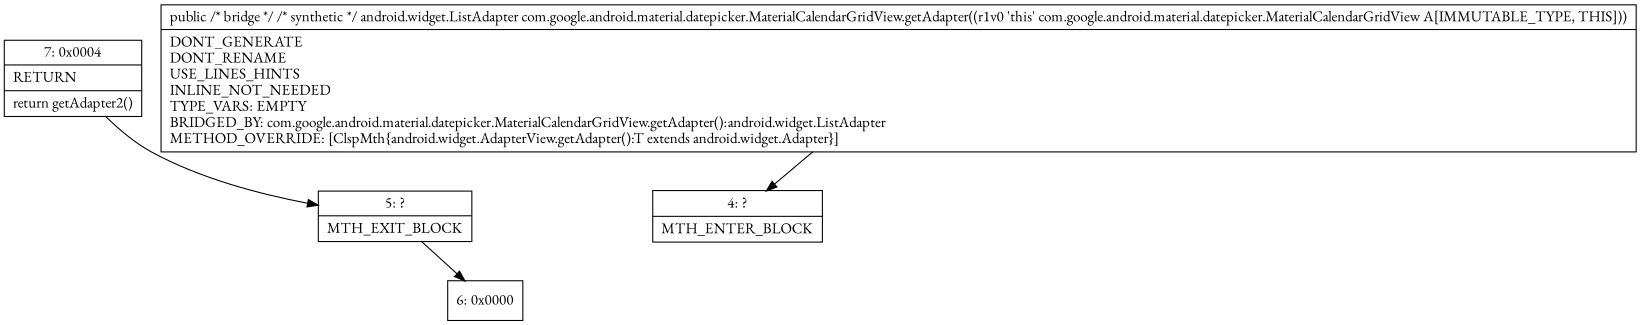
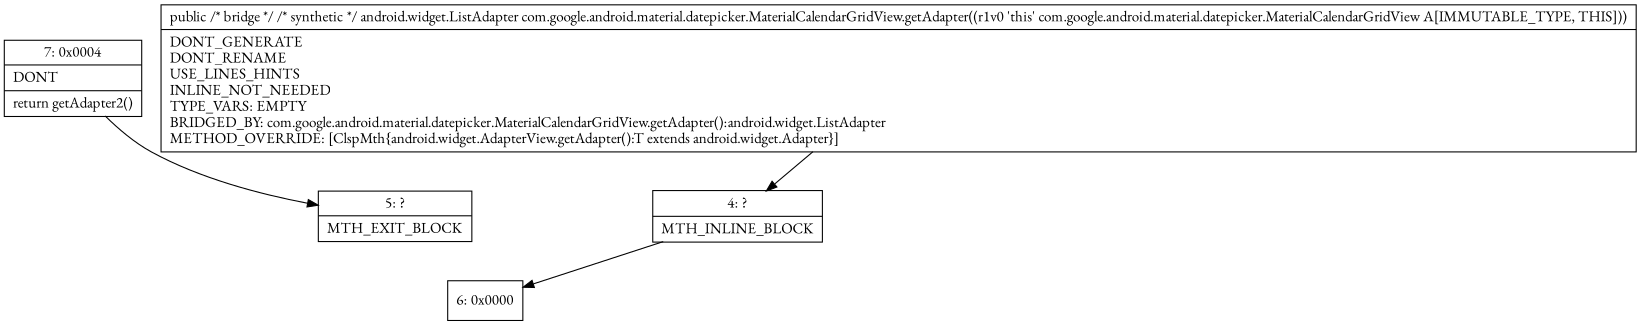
node "7: 0x0004": text "RETURN" -> "DONT"
node "4: ?": text "MTH_ENTER_BLOCK" -> "MTH_INLINE_BLOCK"
edge "5: ?" -> "6: 0x0000": now "4: ?" -> "6: 0x0000"
